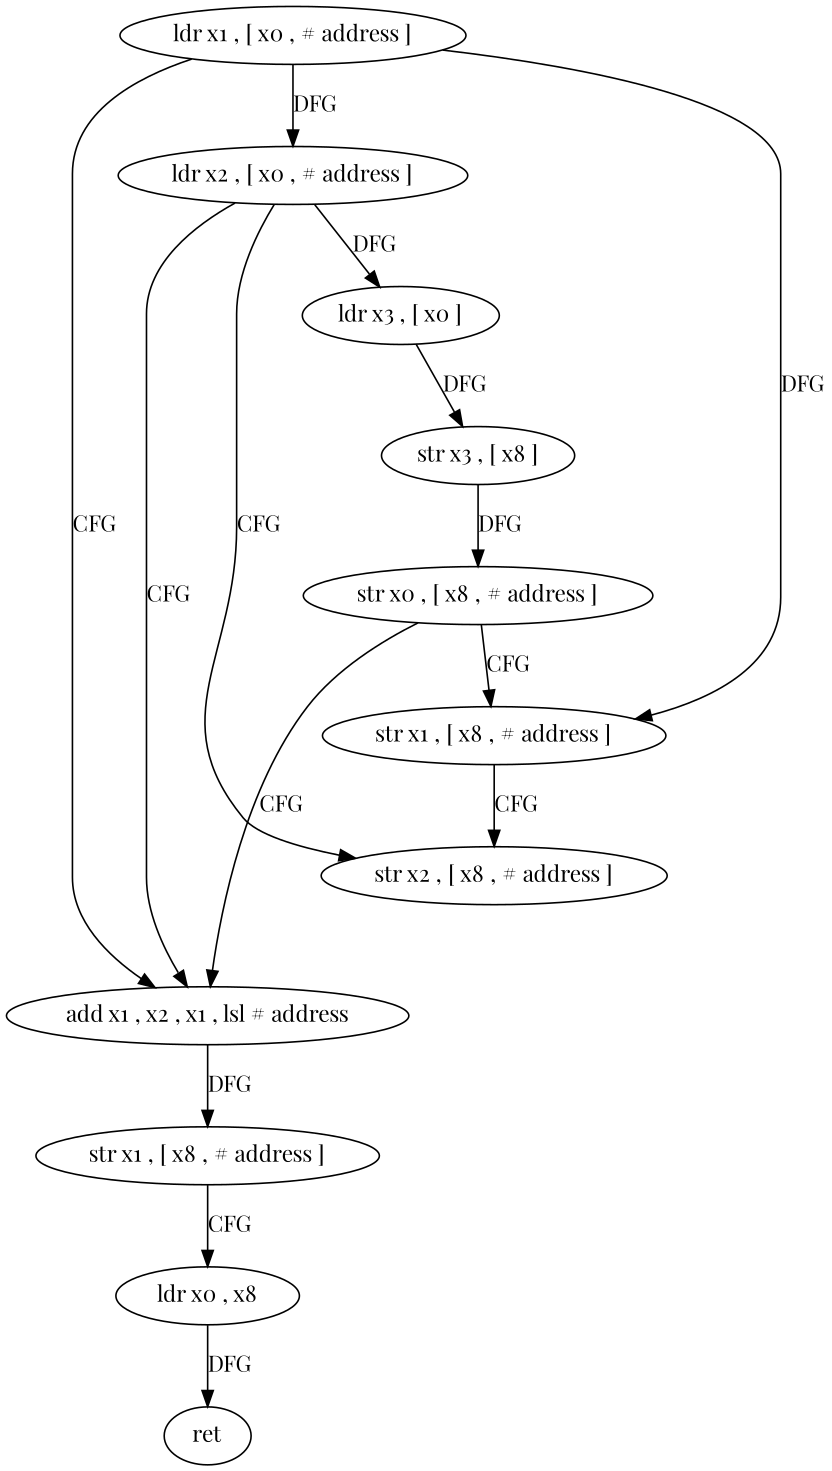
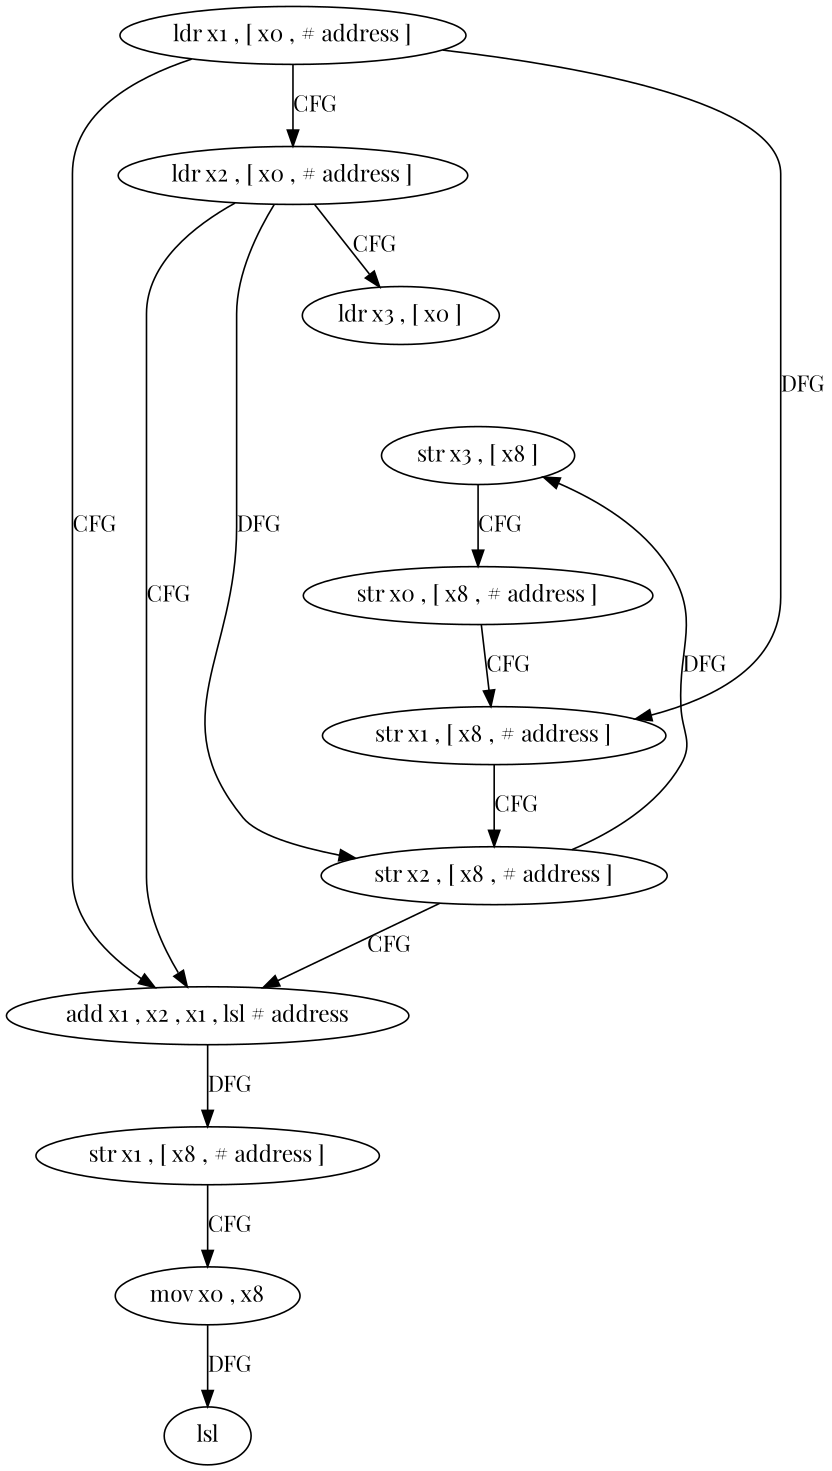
edge "ldr x1 , [ x0 , # address ]" -> "ldr x2 , [ x0 , # address ]": label "DFG" -> "CFG"
edge "ldr x2 , [ x0 , # address ]" -> "ldr x3 , [ x0 ]": label "DFG" -> "CFG"
edge "ldr x3 , [ x0 ]" -> "str x3 , [ x8 ]": now "str x2 , [ x8 , # address ]" -> "str x3 , [ x8 ]"
edge "ldr x2 , [ x0 , # address ]" -> "str x2 , [ x8 , # address ]": label "CFG" -> "DFG"
edge "str x3 , [ x8 ]" -> "str x0 , [ x8 , # address ]": label "DFG" -> "CFG"
edge "str x0 , [ x8 , # address ]" -> "add x1 , x2 , x1 , lsl # address": now "str x2 , [ x8 , # address ]" -> "add x1 , x2 , x1 , lsl # address"
node "ldr x0 , x8": label "ldr x0 , x8" -> "mov x0 , x8"
node "ret": label "ret" -> "lsl"
